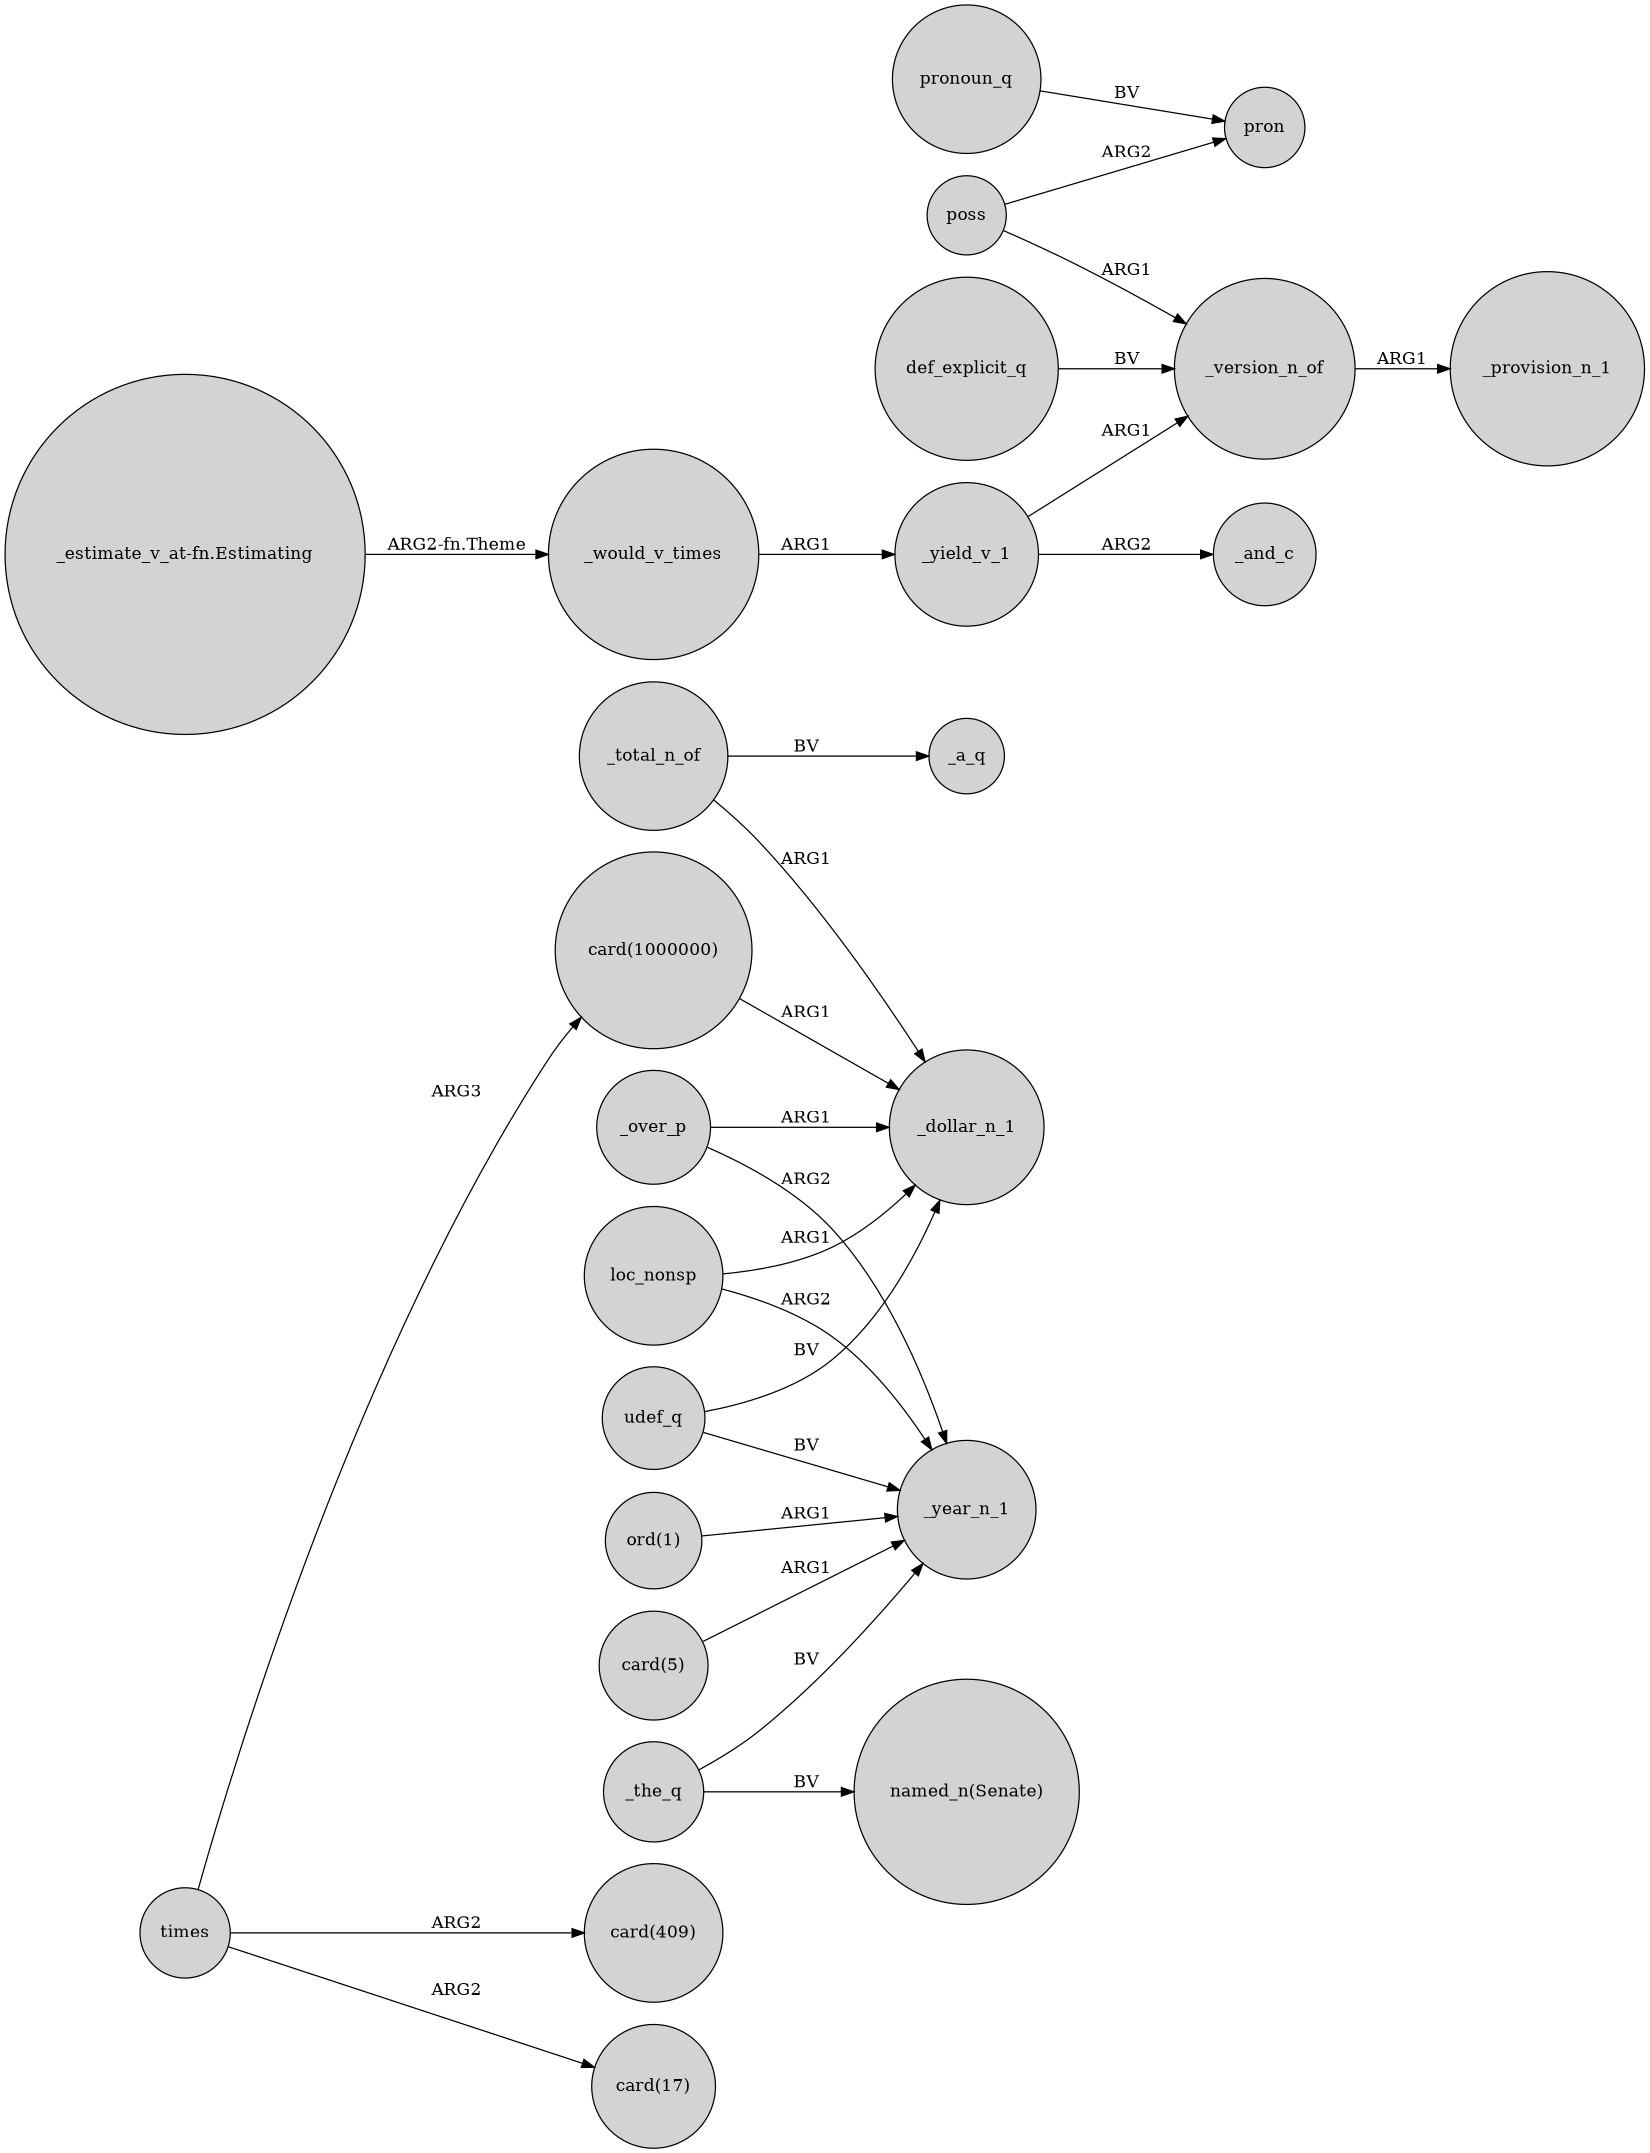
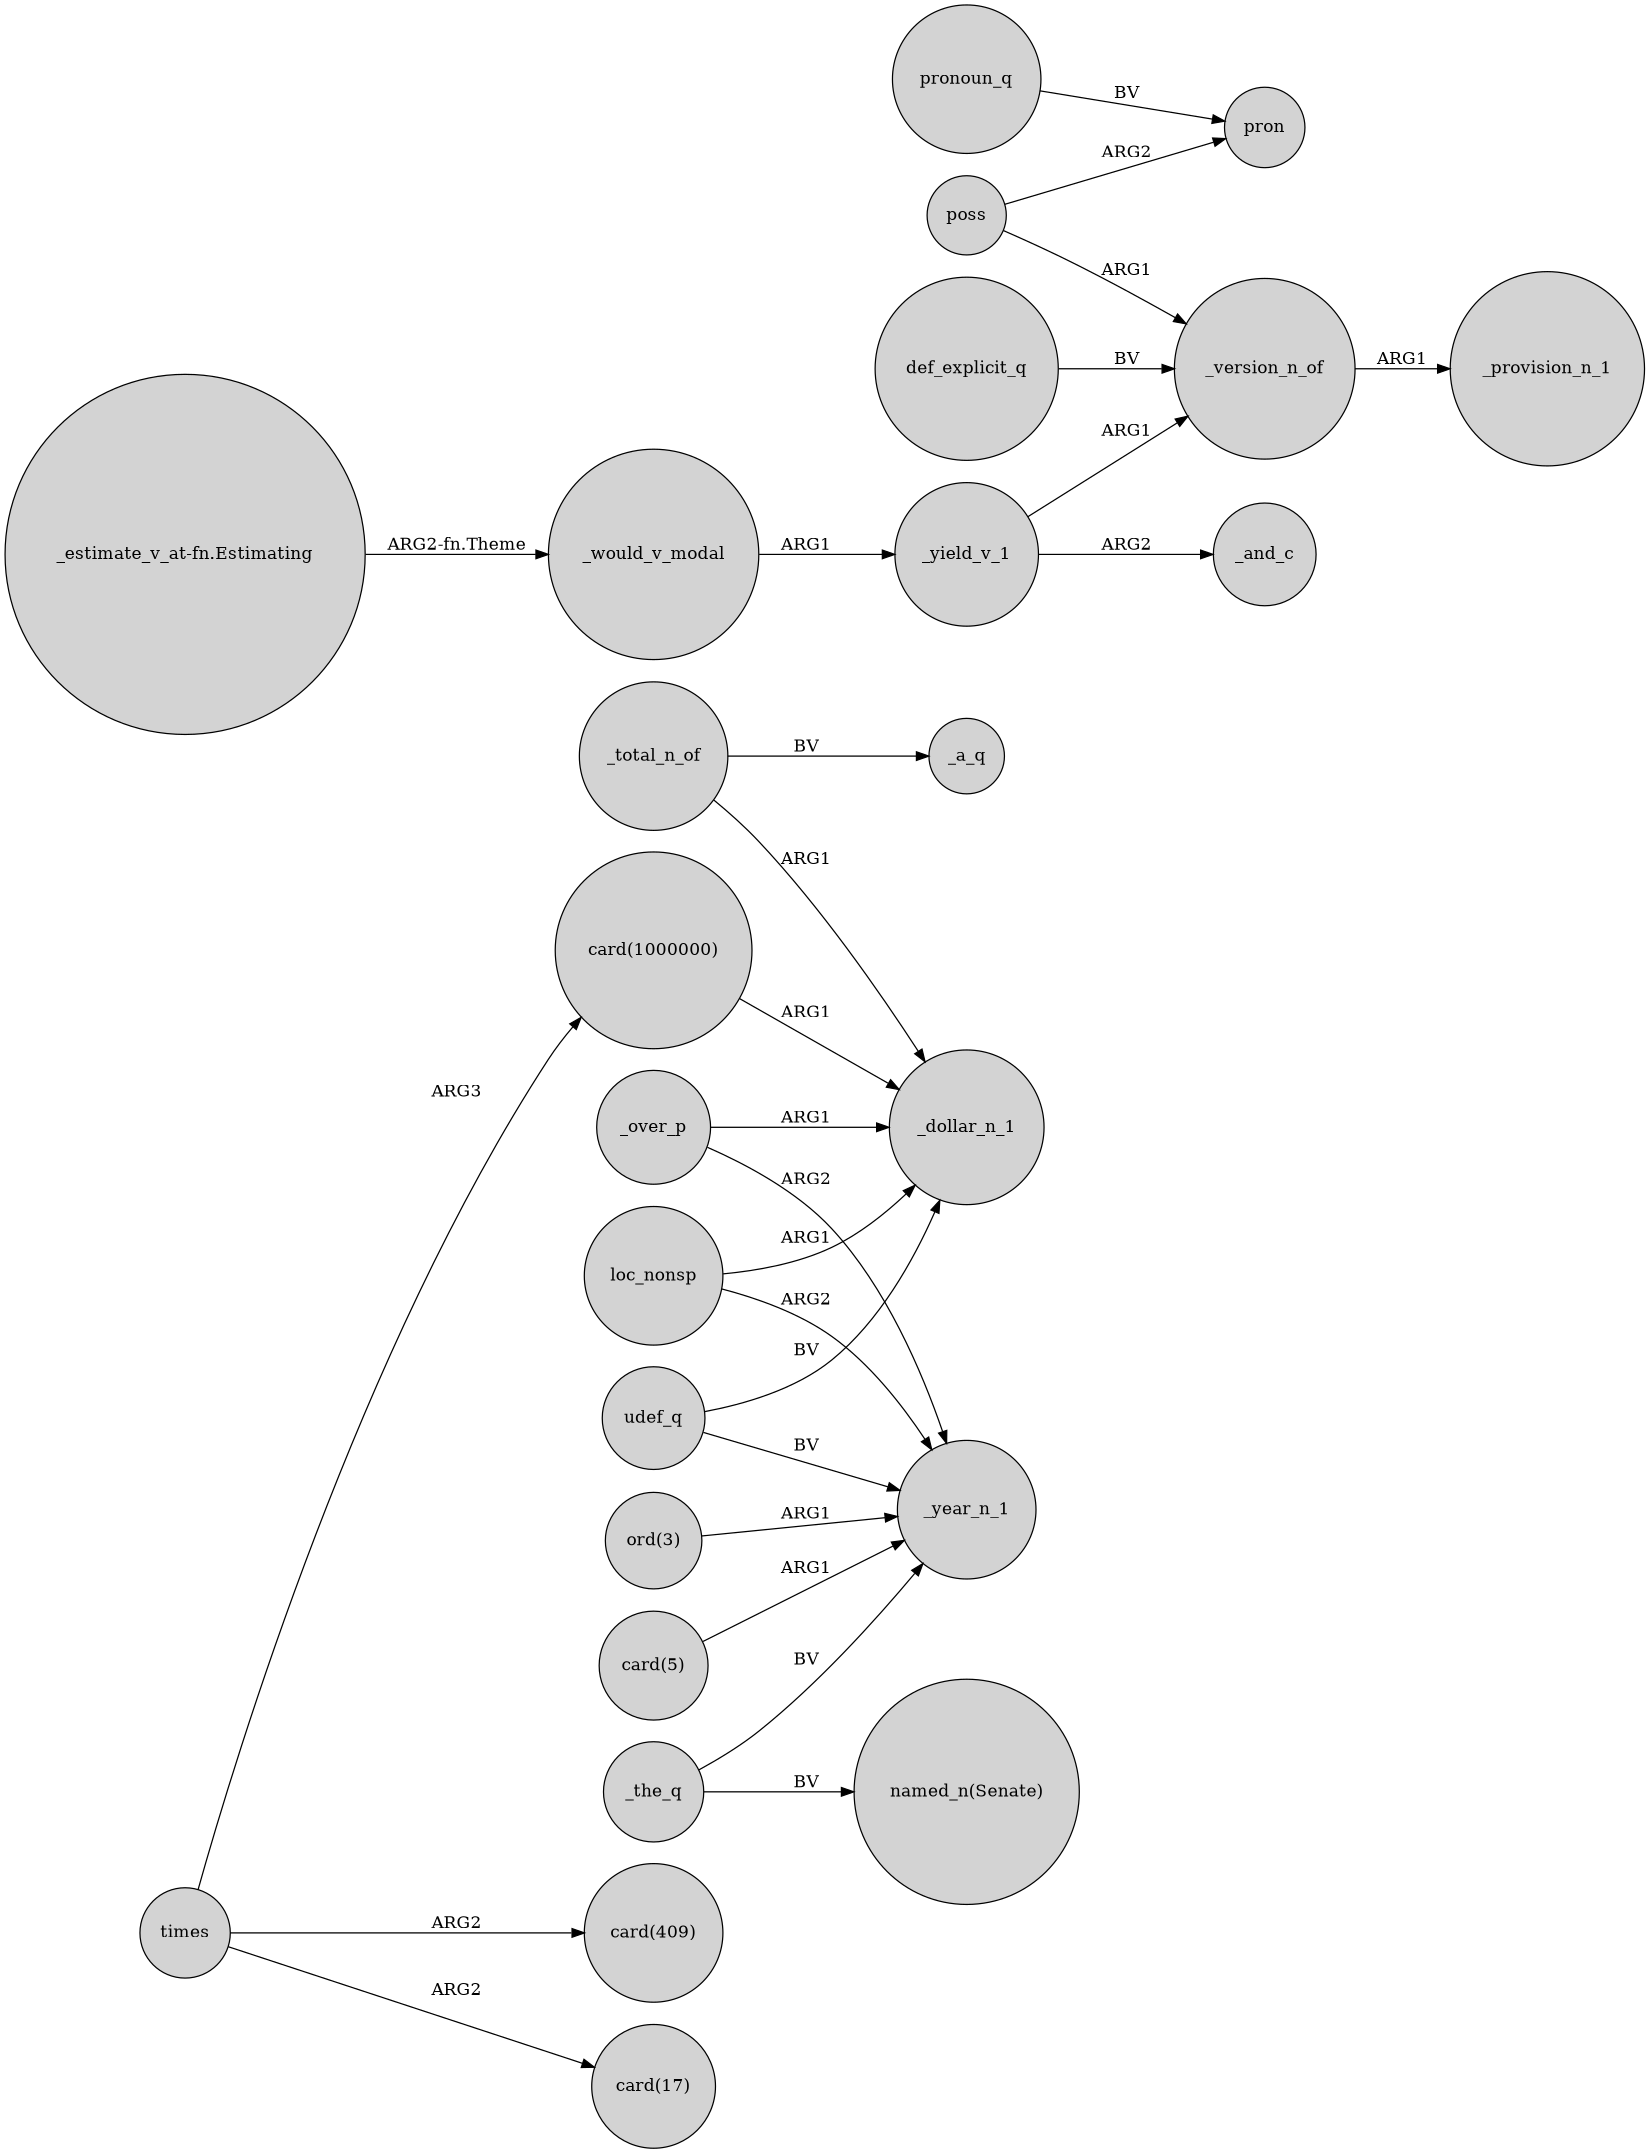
node "_would_v_times": label "_would_v_times" -> "_would_v_modal"
node "ord(1)": label "ord(1)" -> "ord(3)"
